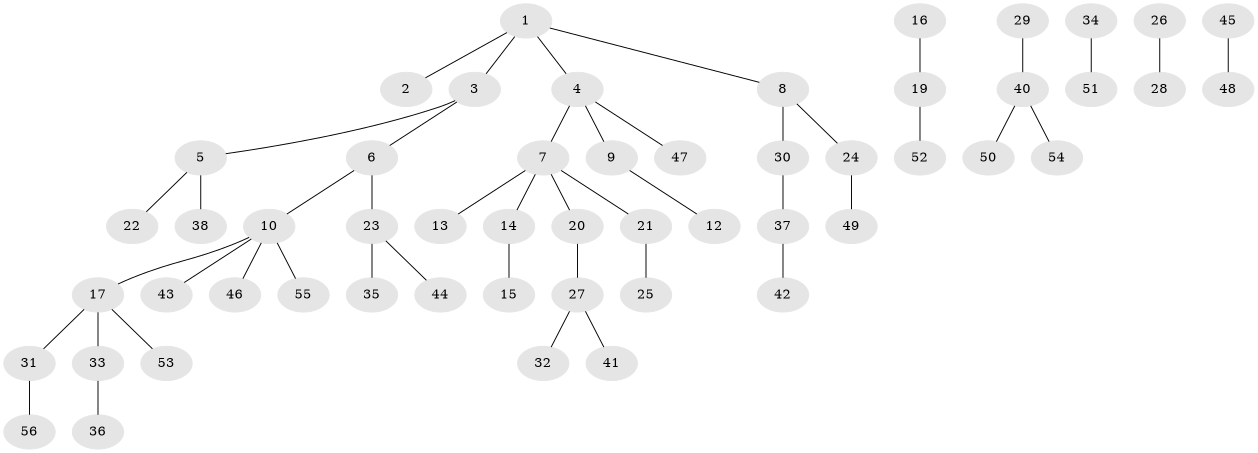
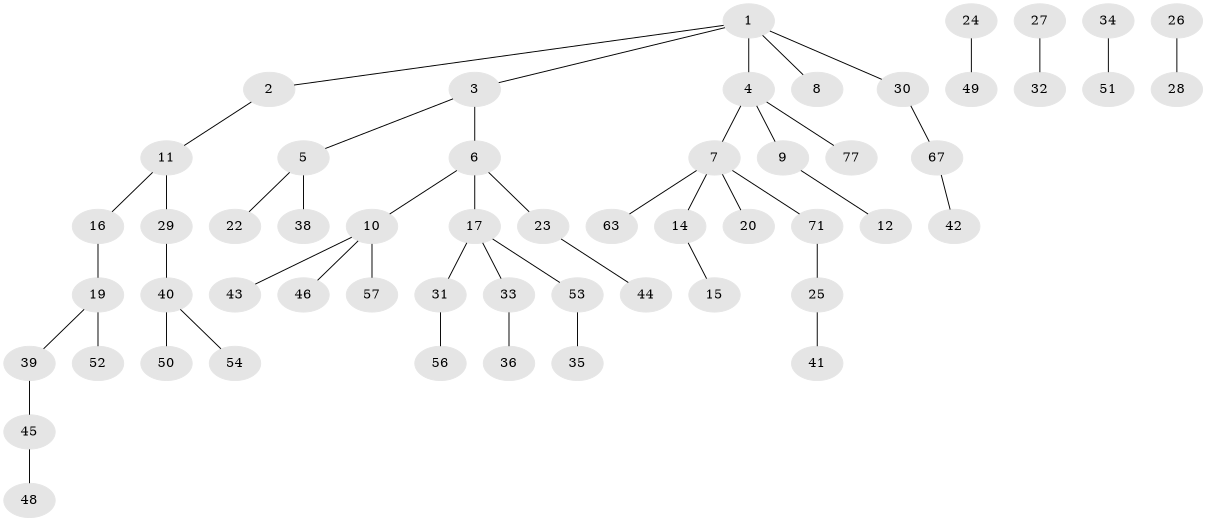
edge "8" -- "30": now "1" -- "30"
edge "8" -- "24": removed
node "11": added
node "47": label "47" -> "77"
node "13": label "13" -> "63"
node "21": label "21" -> "71"
node "37": label "37" -> "67"
edge "10" -- "17": now "6" -- "17"
edge "23" -- "35": now "53" -- "35"
edge "20" -- "27": removed
node "55": label "55" -> "57"
edge "27" -- "41": now "25" -- "41"
node "39": added
